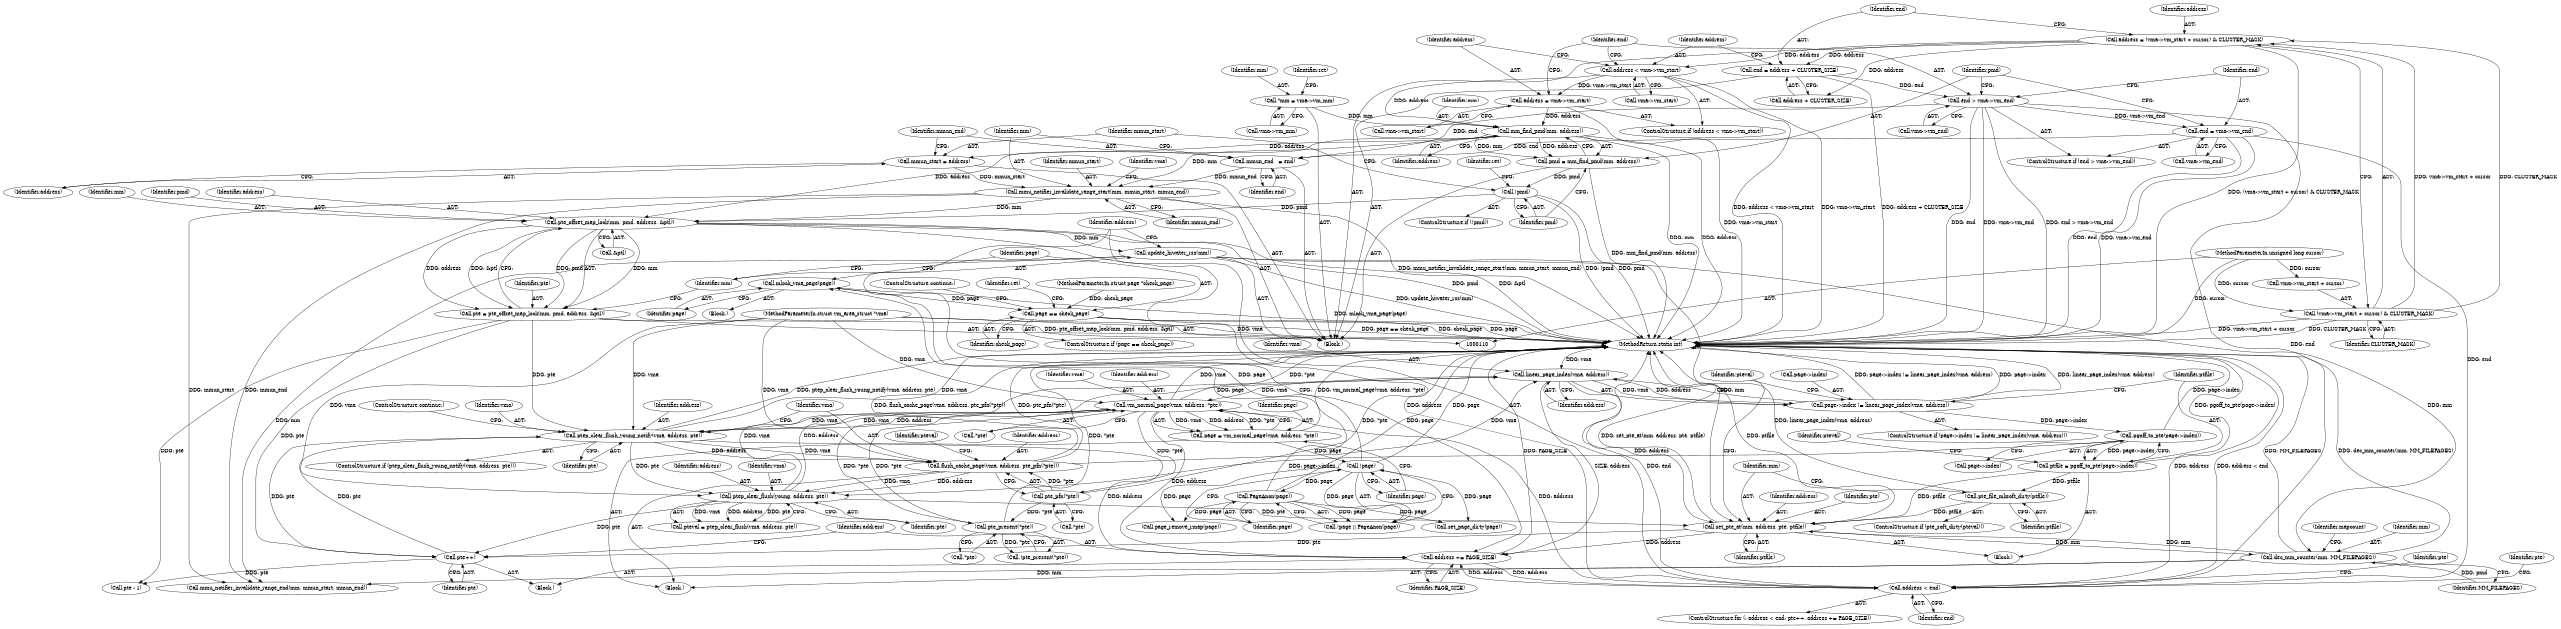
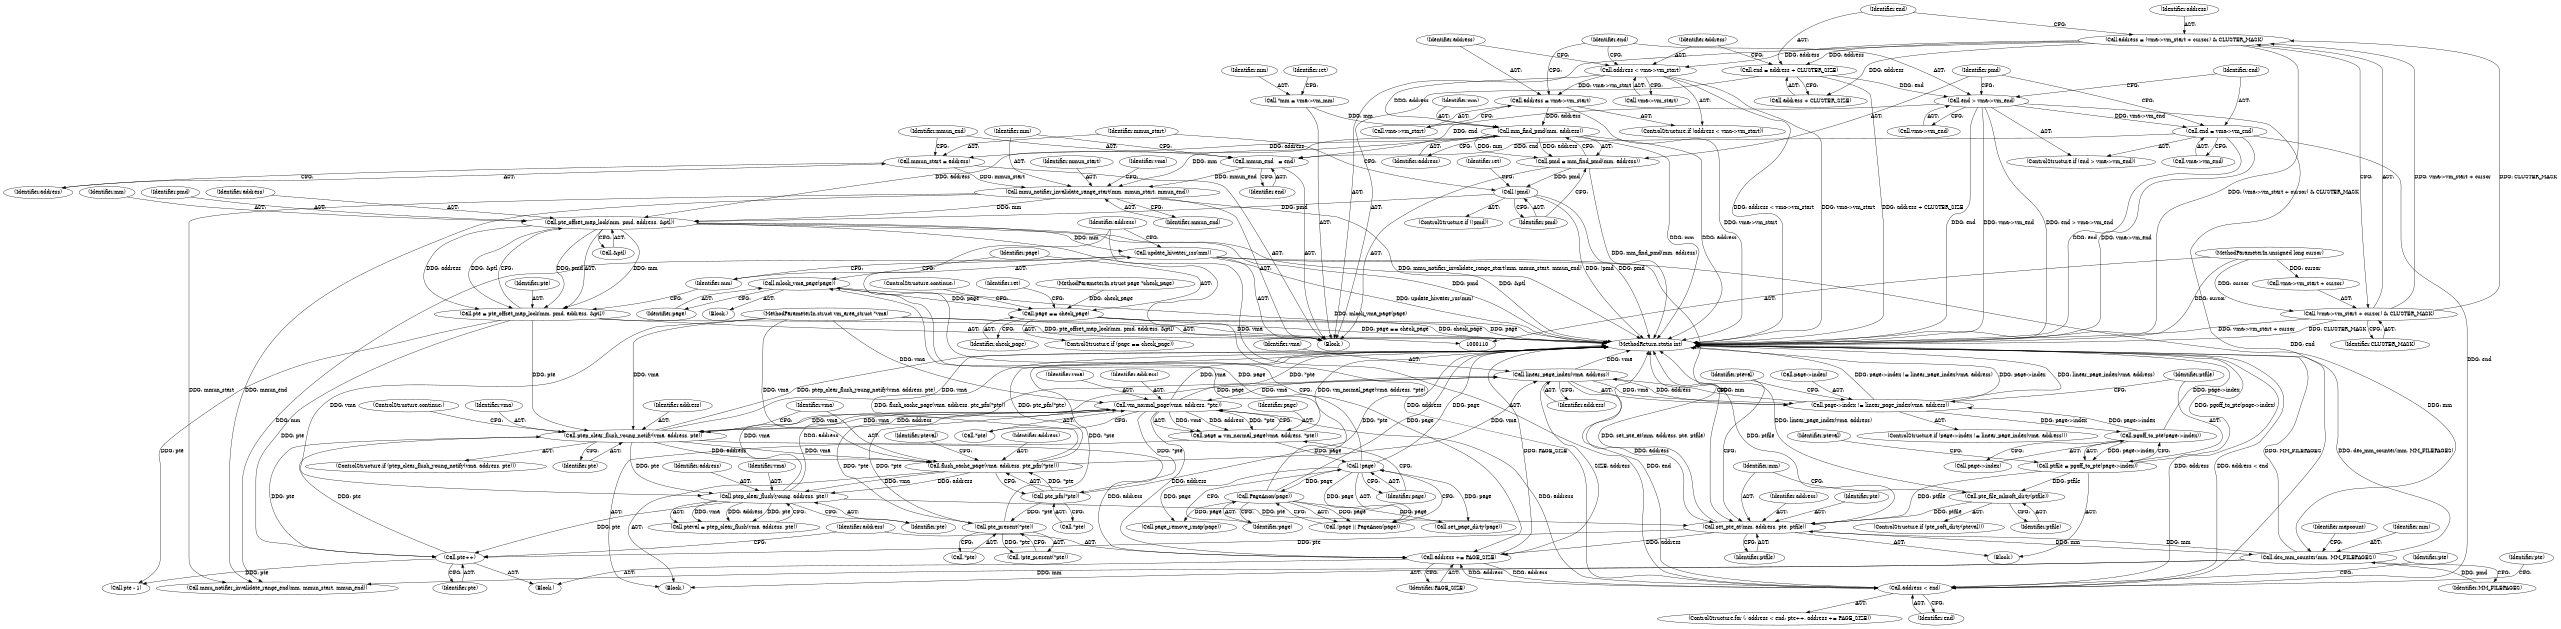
node "(Call,vma->vm_mm)": removed
edge "(MethodReturn,static int)" -> "(Call,linear_page_index(vma, address))": reversed
edge "(Call,pgoff_to_pte(page->index))" -> "(Call,ptep_clear_flush(young, address, pte))": now "(Call,pgoff_to_pte(page->index))" -> "(Call,page->index != linear_page_index(vma, address))"
